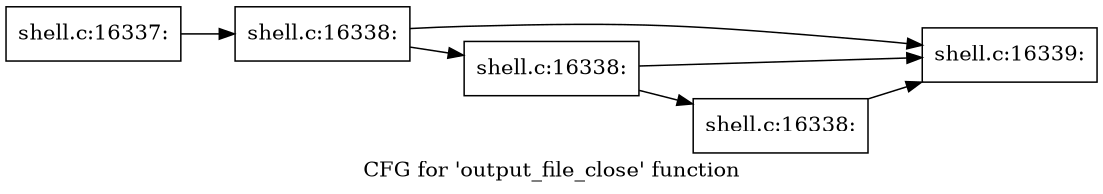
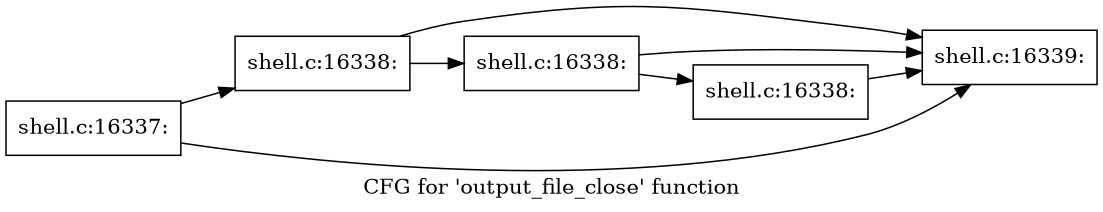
edge "shell.c:16337:" -> "shell.c:16339:": added
